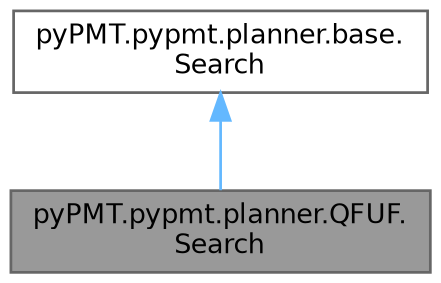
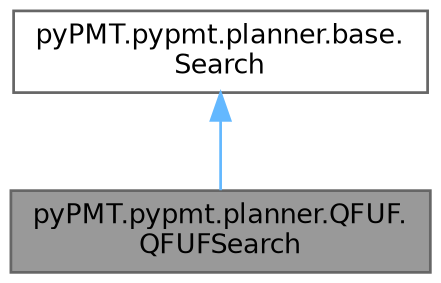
node "pyPMT.pypmt.planner.QFUF. Search": label "pyPMT.pypmt.planner.QFUF. Search" -> "pyPMT.pypmt.planner.QFUF. QFUFSearch"
